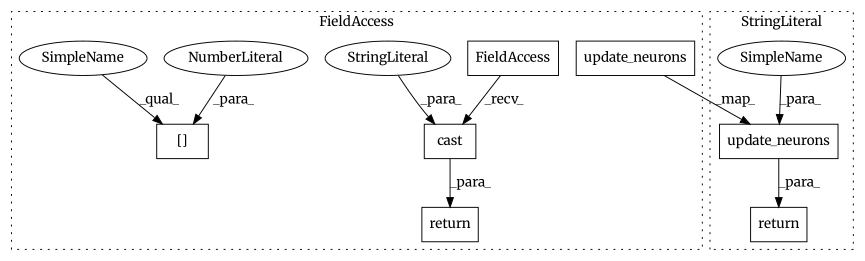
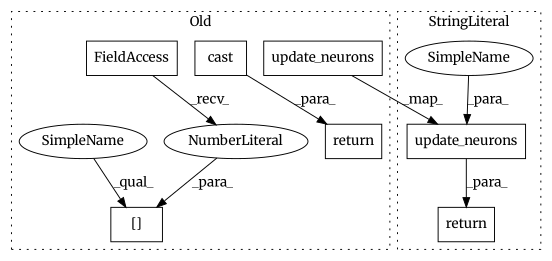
cluster "FieldAccess": label "FieldAccess" -> "Old"
node "StringLiteral": removed
edge "FieldAccess" -> "cast": now "FieldAccess" -> "NumberLiteral"
